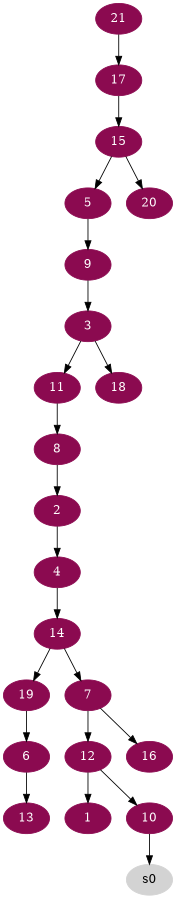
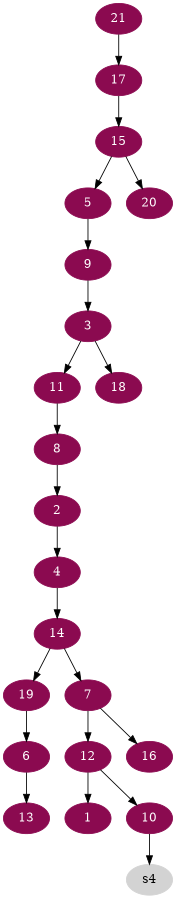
node "s0": label "s0" -> "s4"
